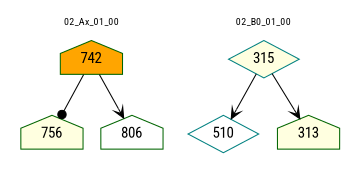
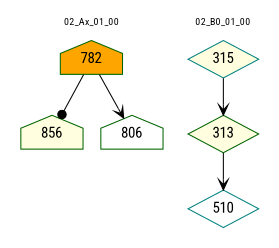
node "742": label "742" -> "782"
edge "315" -> "510": now "313" -> "510"
node "756": label "756" -> "856"
node "313": shape house -> diamond
